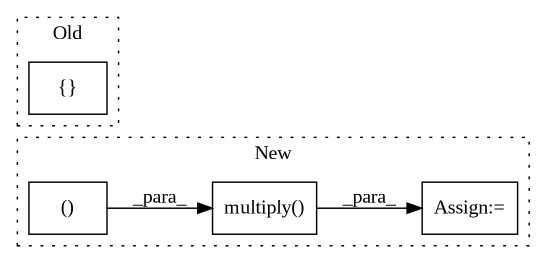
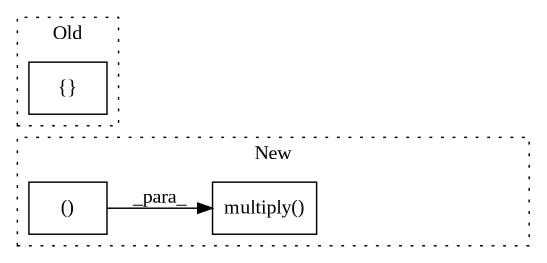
node "Assign:=": removed
